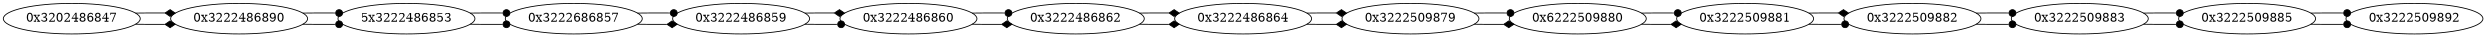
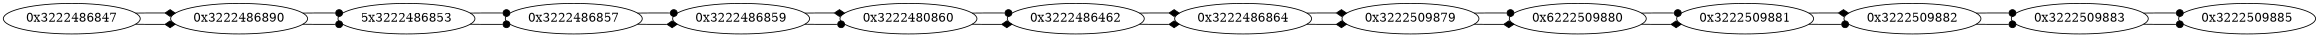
node "0x3202486847": label "0x3202486847" -> "0x3222486847"
node "0x3222686857": label "0x3222686857" -> "0x3222486857"
node "0x3222486860": label "0x3222486860" -> "0x3222480860"
node "0x3222486862": label "0x3222486862" -> "0x3222486462"
node "0x3222509892": removed
